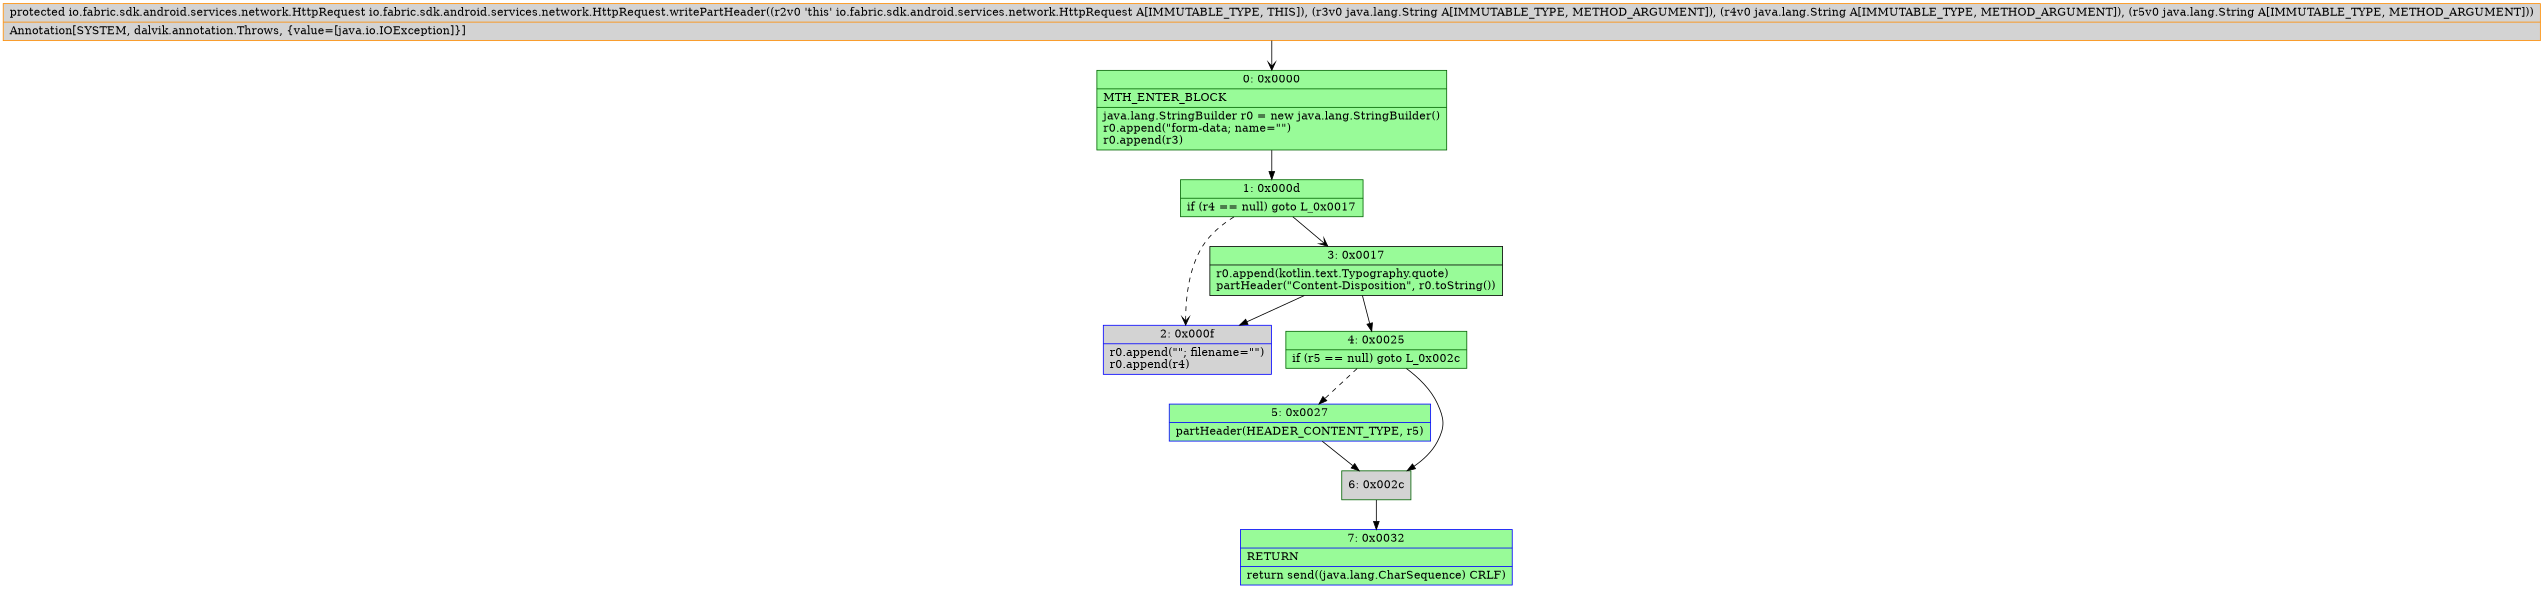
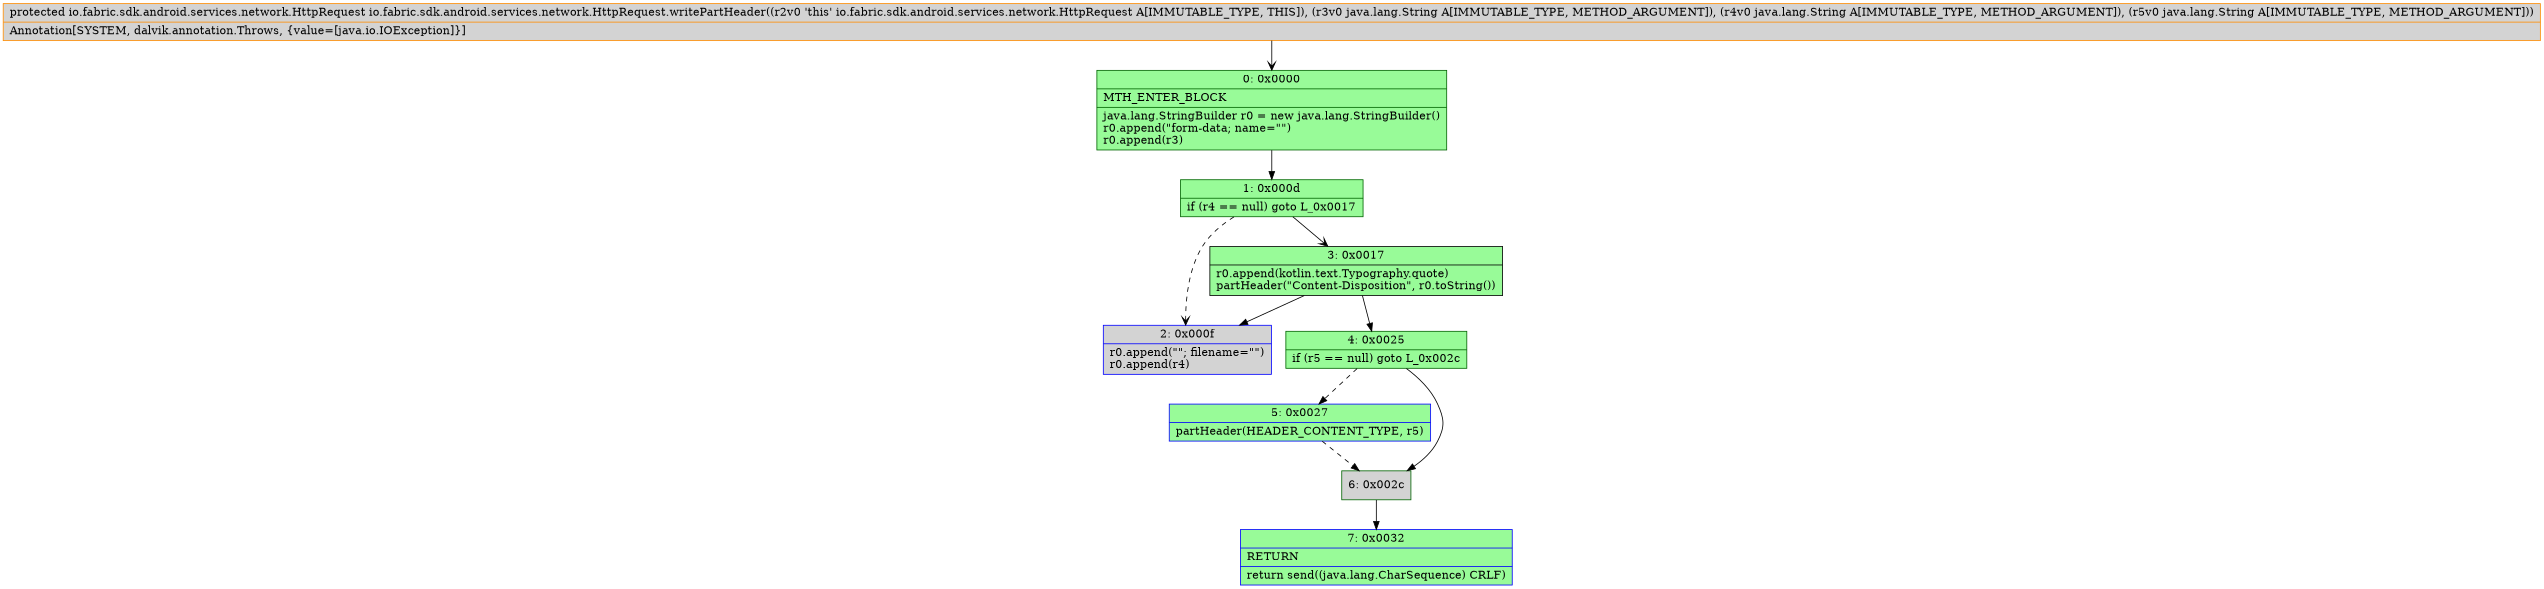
edge "5: 0x0027" -> "6: 0x002c": style solid -> dashed
